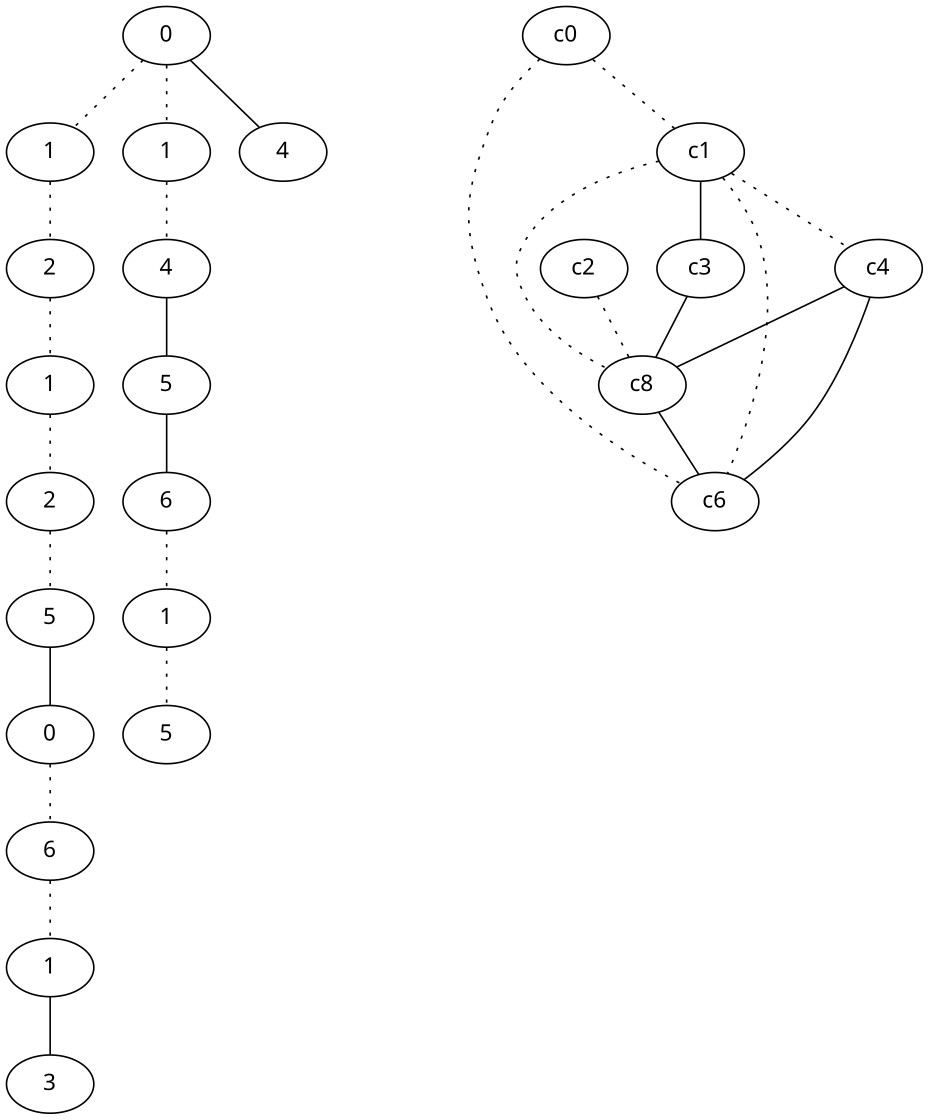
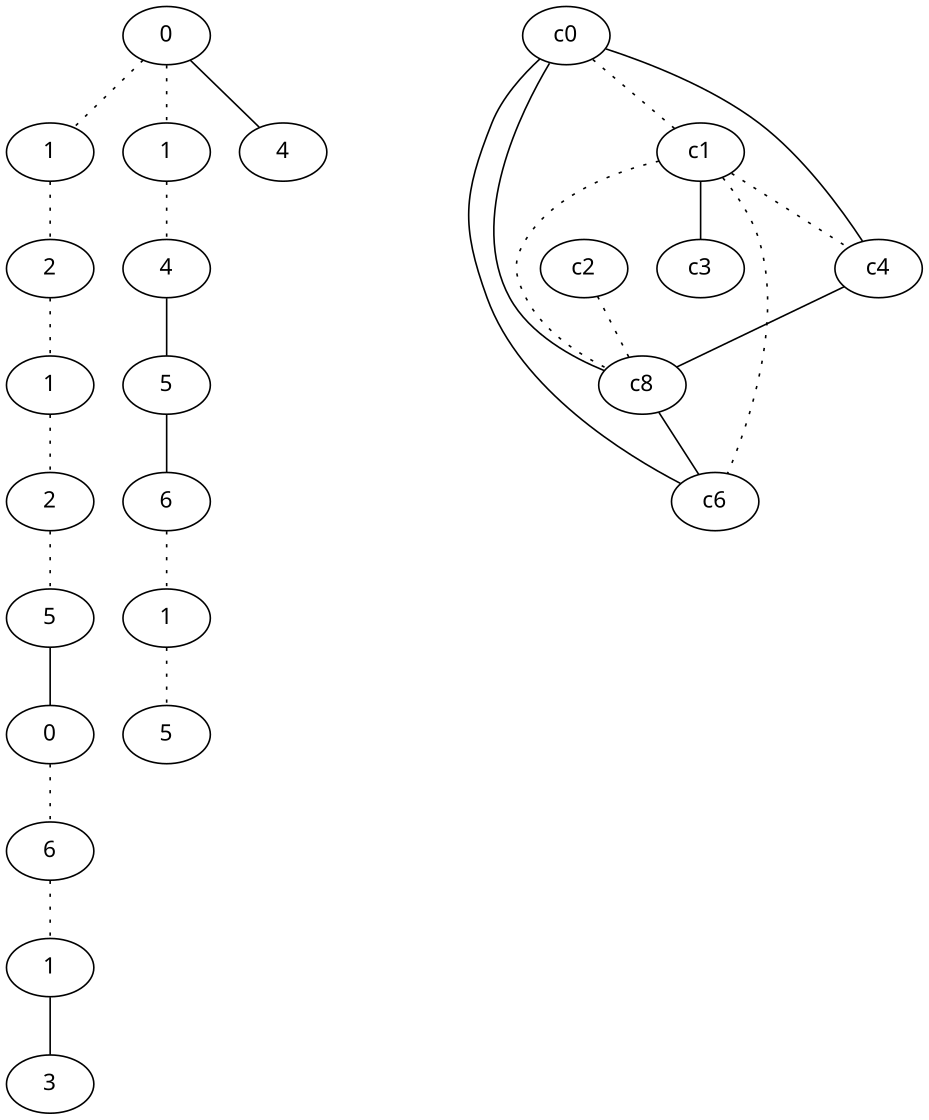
edge "c0" -- "c6": style dotted -> solid
edge "c3" -- "c8": now "c0" -- "c8"
edge "c4" -- "c6": now "c4" -- "c0"
